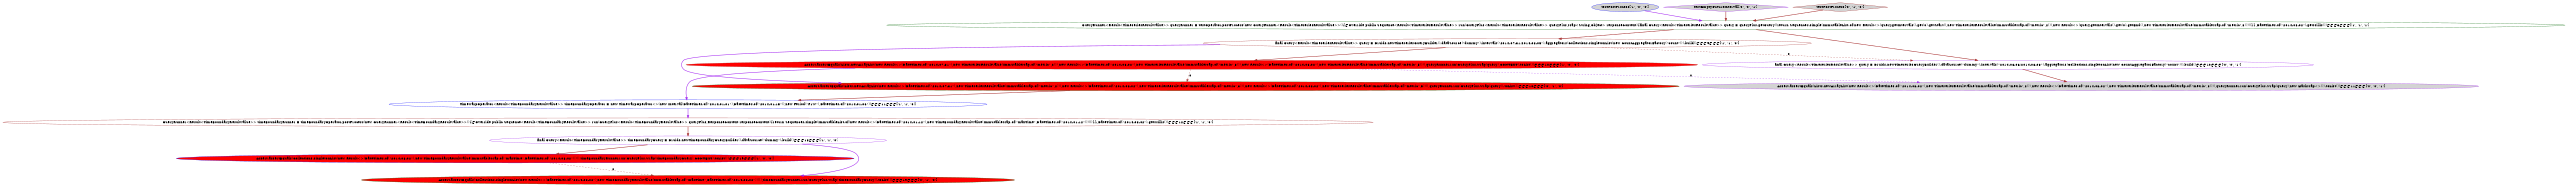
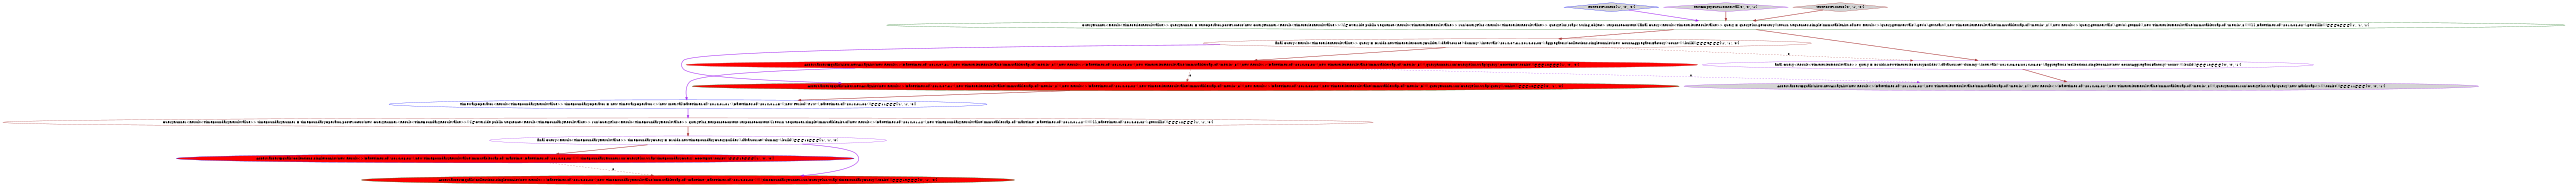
node "testPostProcess['1', '0', '0']": shape ellipse -> diamond
